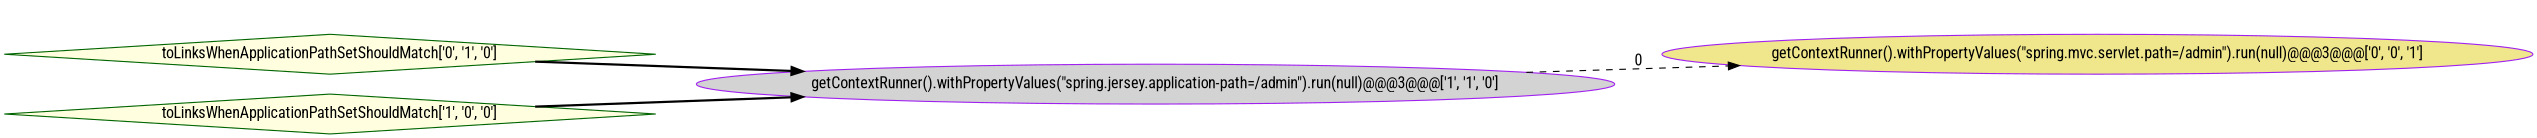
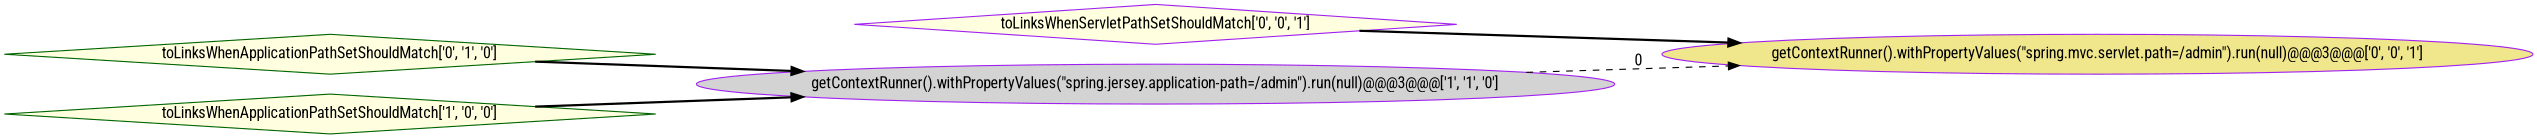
node "toLinksWhenServletPathSetShouldMatch['0', '0', '1']": added
